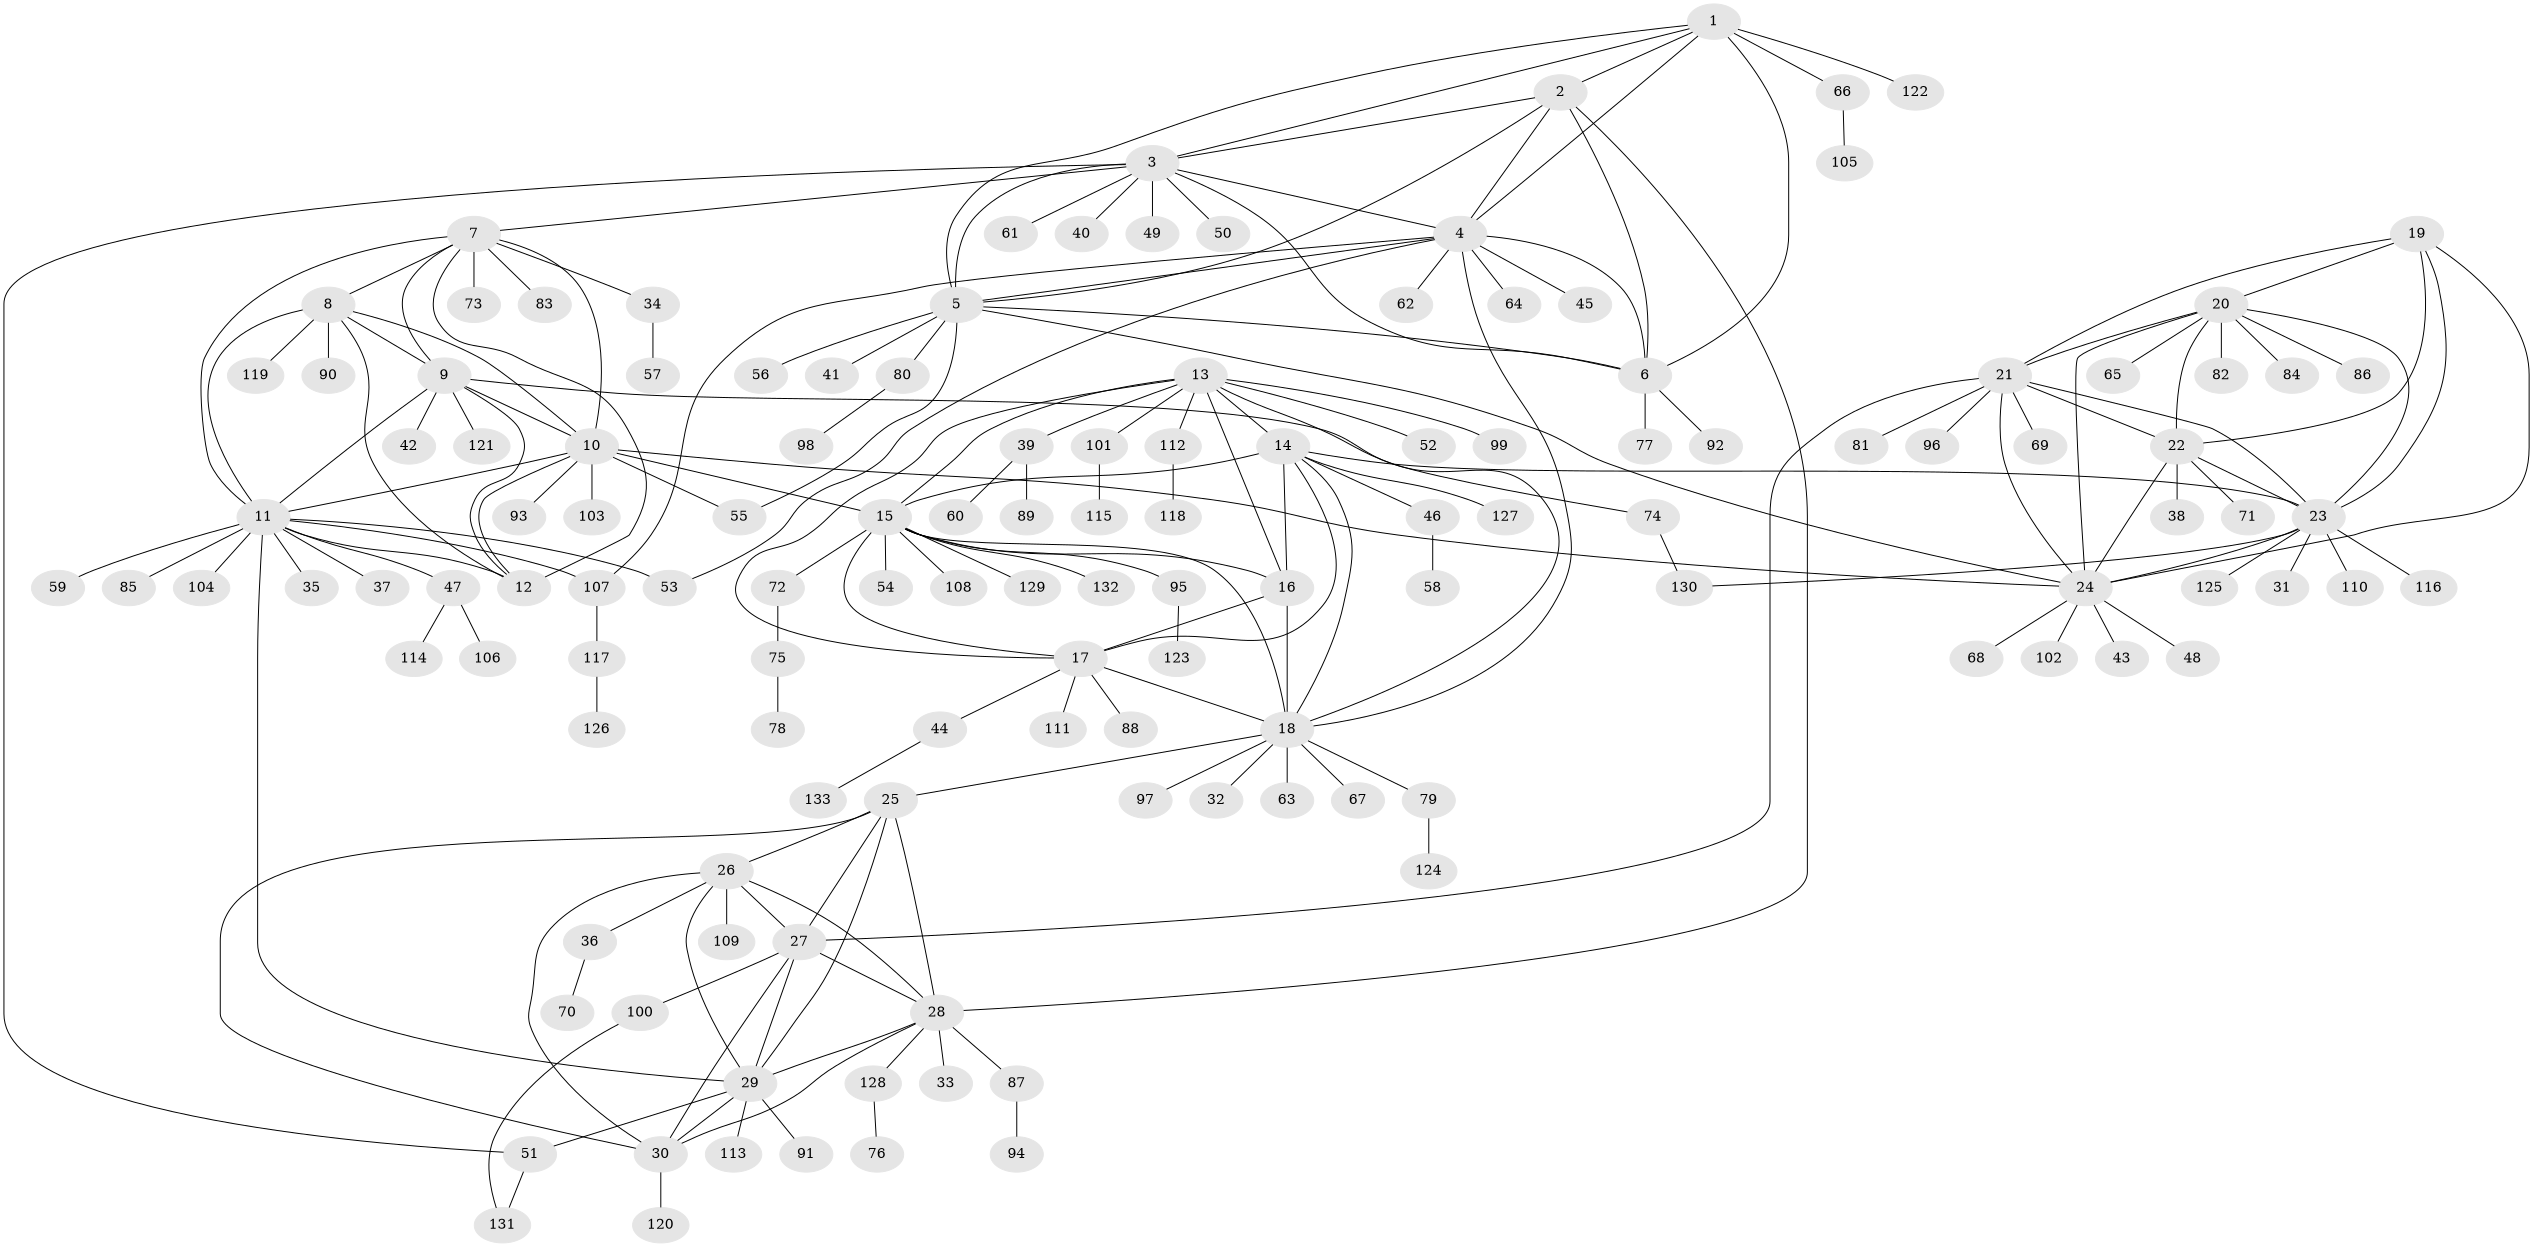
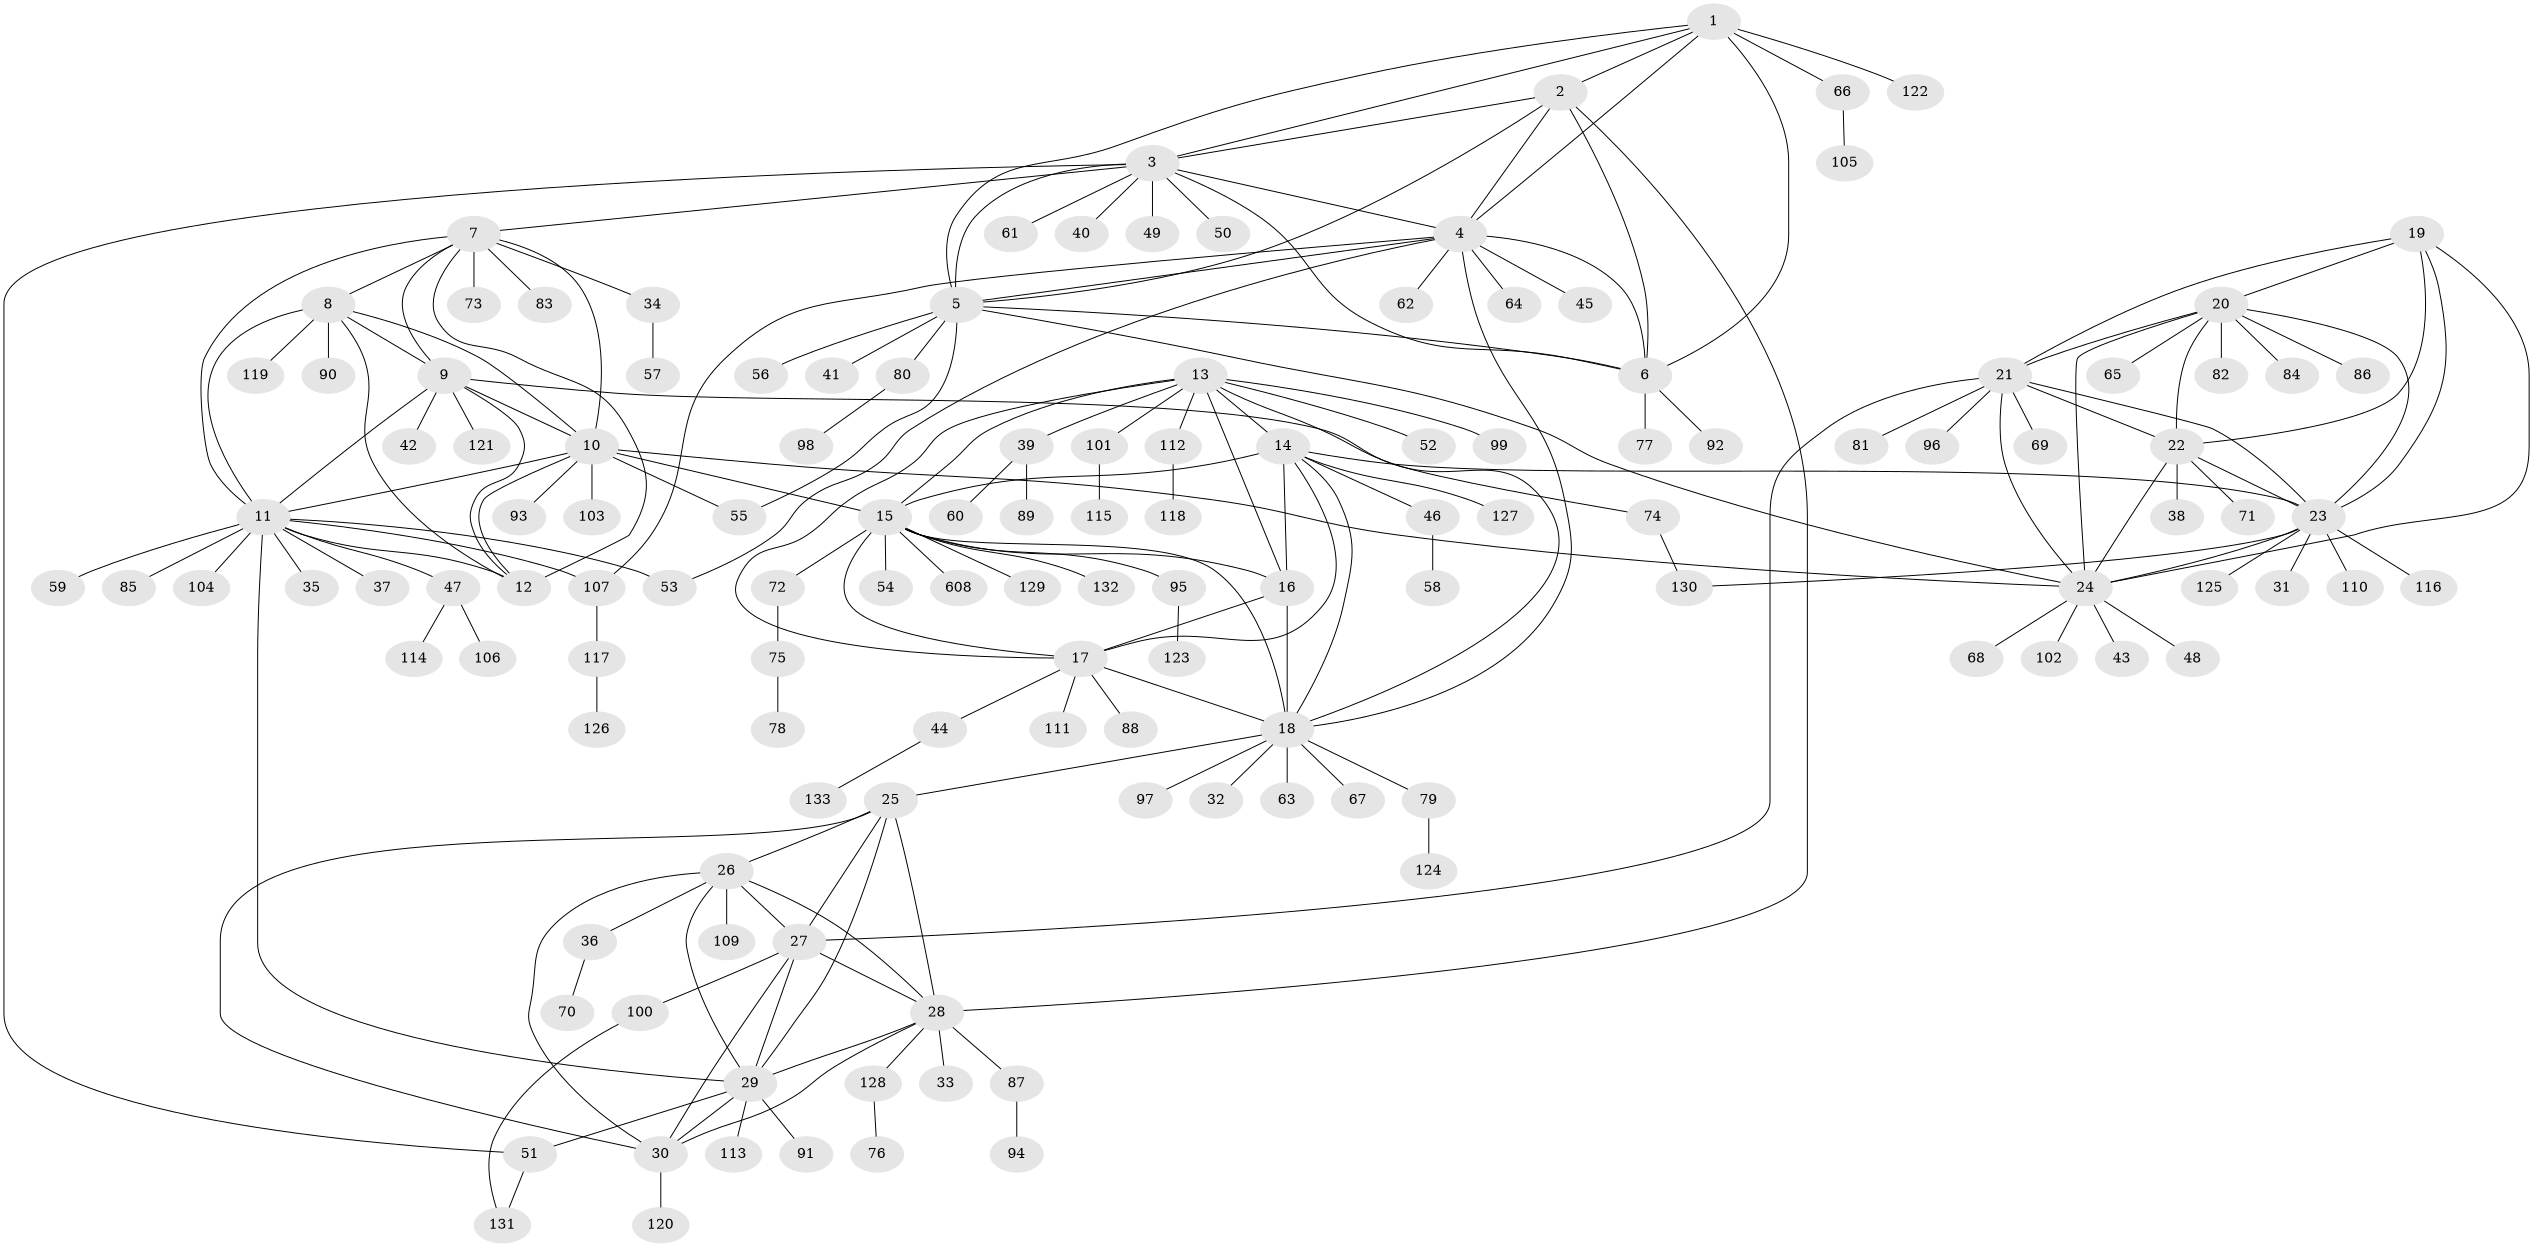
node "108": label "108" -> "608"
